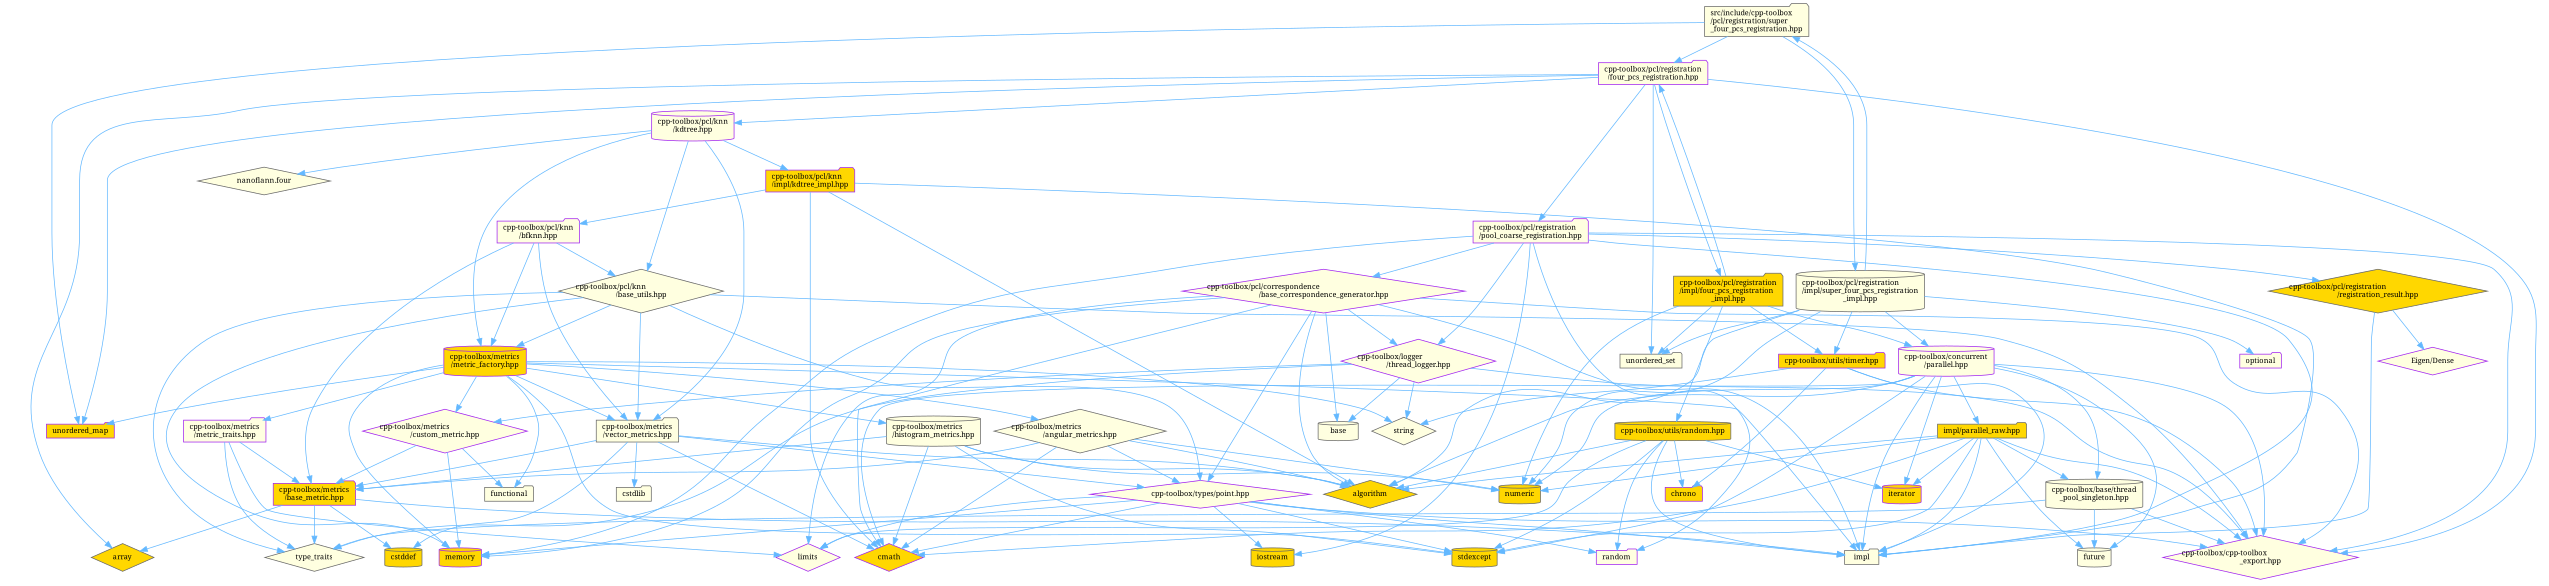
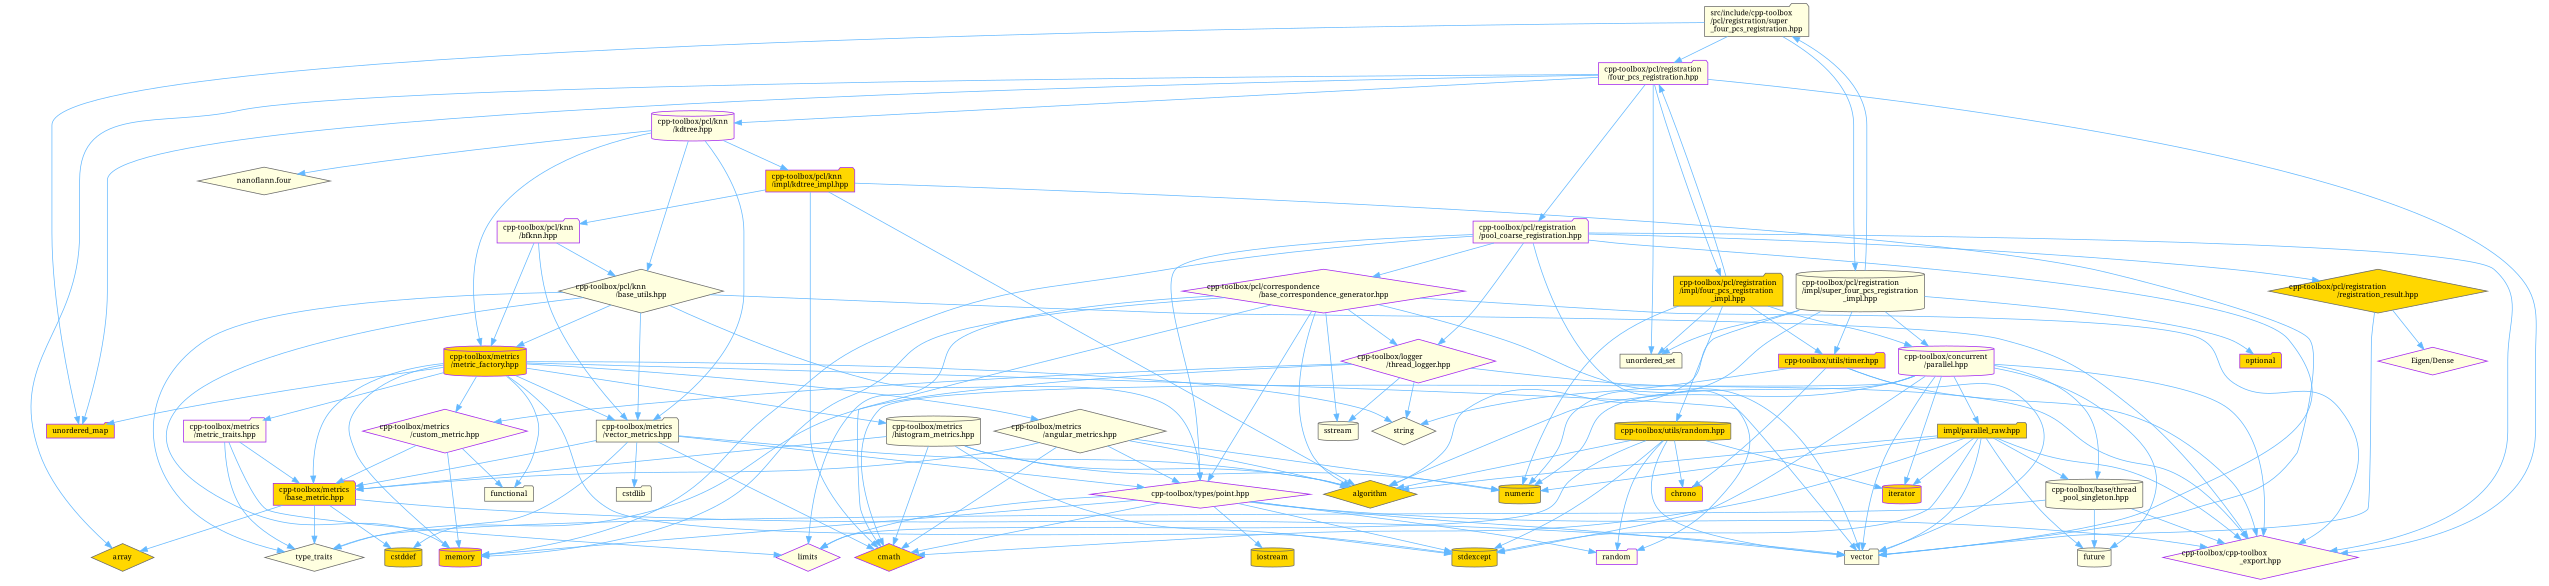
edge "cpp-toolbox/pcl/knn /bfknn.hpp" -> "cpp-toolbox/metrics /base_metric.hpp": now "cpp-toolbox/metrics /metric_factory.hpp" -> "cpp-toolbox/metrics /base_metric.hpp"
node "optional": fillcolor lightyellow -> gold
node "base": label "base" -> "sstream"
edge "cpp-toolbox/pcl/registration /pool_coarse_registration.hpp" -> "iostream": now "cpp-toolbox/pcl/registration /pool_coarse_registration.hpp" -> "cpp-toolbox/types/point.hpp"
node "impl": label "impl" -> "vector"
